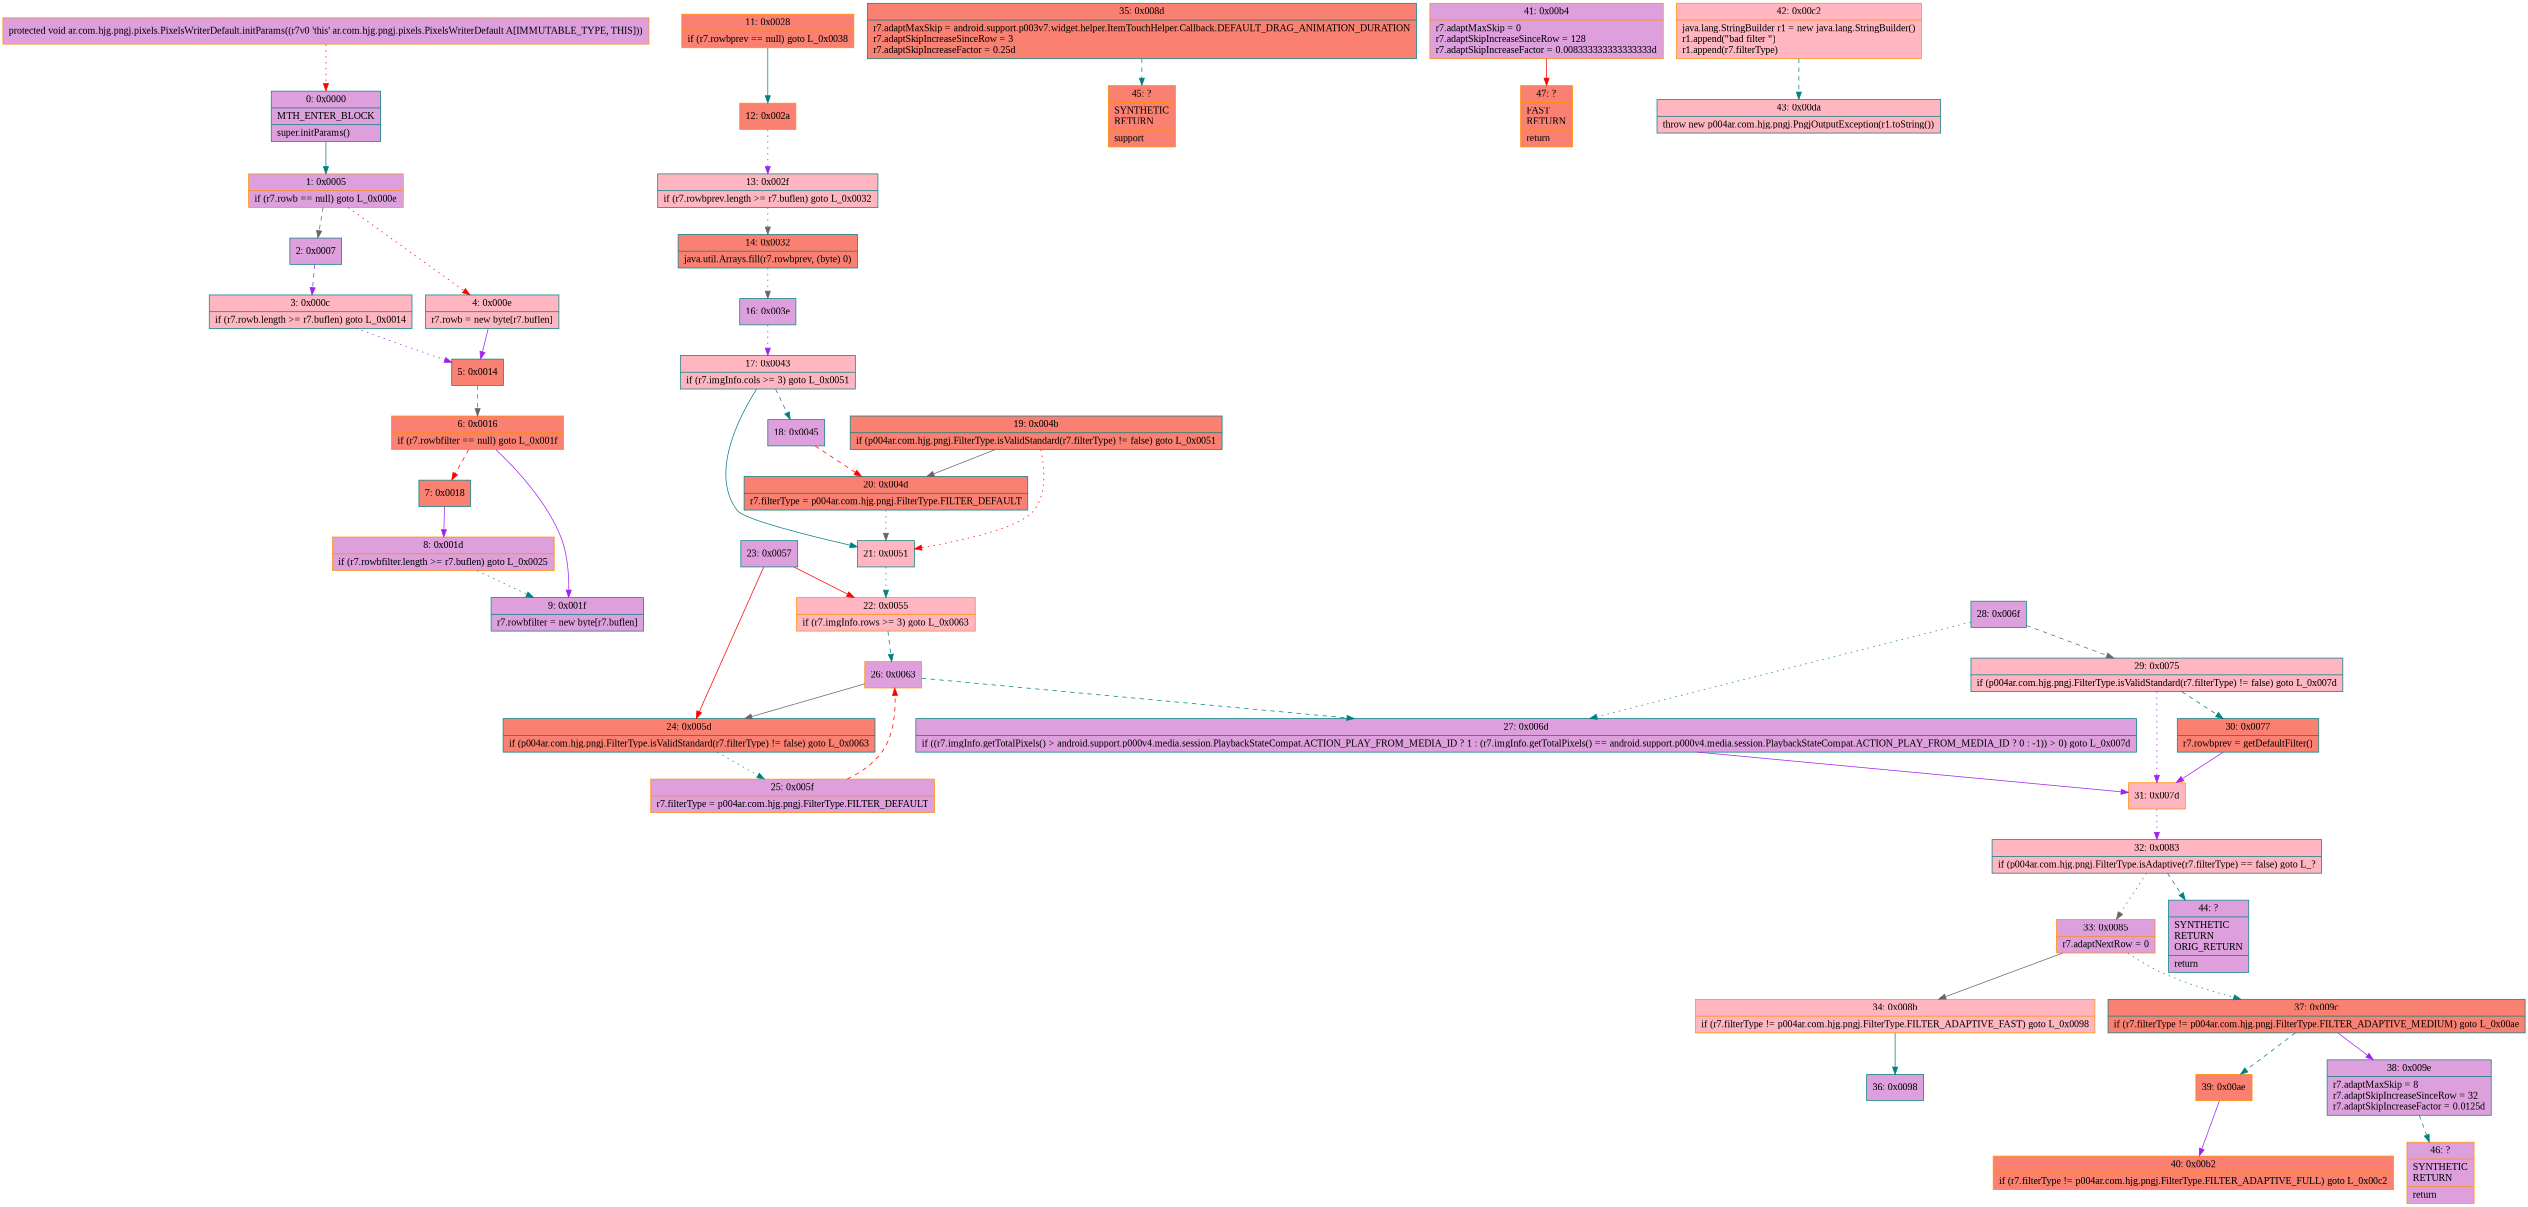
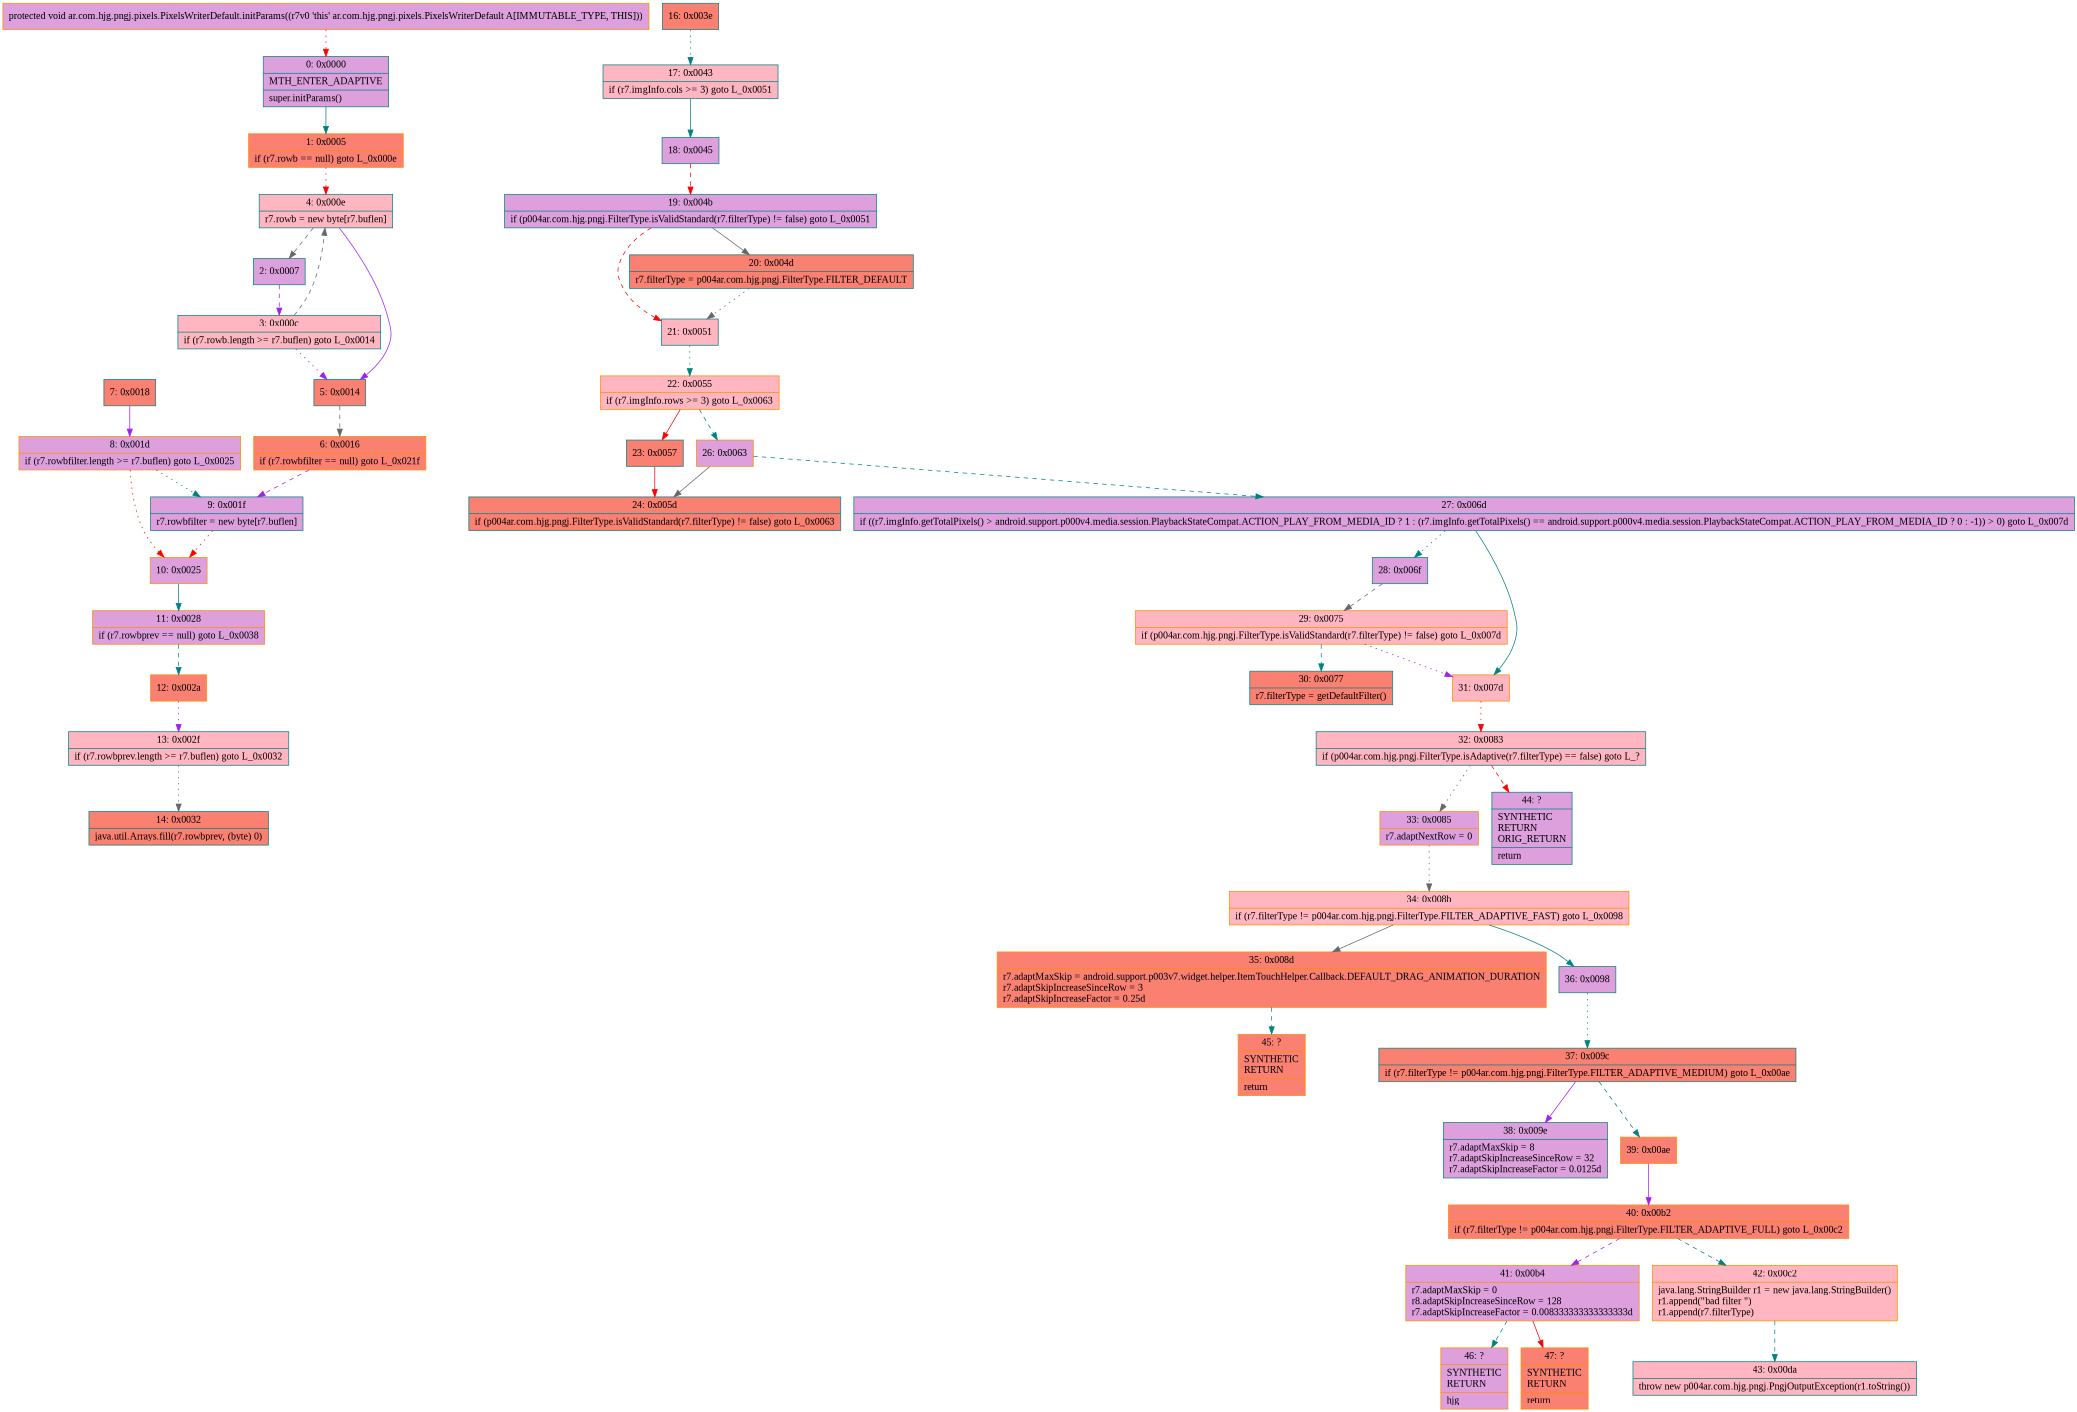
node "11: 0x0028": fillcolor salmon -> plum
node "35: 0x008d": color teal -> darkorange
node "41: 0x00b4": text "r7.adaptSkipIncreaseSinceRow = 128" -> "r8.adaptSkipIncreaseSinceRow = 128"
edge "11: 0x0028" -> "12: 0x002a": style solid -> dashed
node "47: ?": text "FAST" -> "SYNTHETIC"
node "0: 0x0000": text "MTH_ENTER_BLOCK" -> "MTH_ENTER_ADAPTIVE"
node "45: ?": text "support" -> "return"
node "1: 0x0005": fillcolor plum -> salmon
edge "1: 0x0005" -> "2: 0x0007": now "4: 0x000e" -> "2: 0x0007"
edge "3: 0x000c" -> "4: 0x000e": added
edge "14: 0x0032" -> "16: 0x003e": removed
node "16: 0x003e": fillcolor plum -> salmon
edge "16: 0x003e" -> "17: 0x0043": color purple -> teal
edge "17: 0x0043" -> "18: 0x0045": style dashed -> solid
node "19: 0x004b": fillcolor salmon -> plum
node "6: 0x0016": text "if (r7.rowbfilter == null) goto L_0x001f" -> "if (r7.rowbfilter == null) goto L_0x021f"
edge "18: 0x0045" -> "20: 0x004d": now "18: 0x0045" -> "19: 0x004b"
edge "6: 0x0016" -> "7: 0x0018": removed
edge "17: 0x0043" -> "21: 0x0051": removed
edge "6: 0x0016" -> "9: 0x001f": style solid -> dashed
edge "19: 0x004b" -> "21: 0x0051": style dotted -> dashed
node "23: 0x0057": fillcolor plum -> salmon
node "10: 0x0025": added
edge "23: 0x0057" -> "22: 0x0055": reversed
edge "28: 0x006f" -> "27: 0x006d": reversed
node "29: 0x0075": color teal -> darkorange
node "30: 0x0077": text "r7.rowbprev = getDefaultFilter()" -> "r7.filterType = getDefaultFilter()"
edge "30: 0x0077" -> "31: 0x007d": removed
edge "27: 0x006d" -> "31: 0x007d": color purple -> teal
node "25: 0x005f": removed
edge "31: 0x007d" -> "32: 0x0083": color purple -> red
edge "32: 0x0083" -> "44: ?": color teal -> red
edge "34: 0x008b" -> "35: 0x008d": added
edge "33: 0x0085" -> "34: 0x008b": style solid -> dotted
edge "33: 0x0085" -> "37: 0x009c": now "36: 0x0098" -> "37: 0x009c"
edge "38: 0x009e" -> "46: ?": now "41: 0x00b4" -> "46: ?"
node "46: ?": text "return" -> "hjg"
edge "40: 0x00b2" -> "41: 0x00b4": added
edge "40: 0x00b2" -> "42: 0x00c2": added
